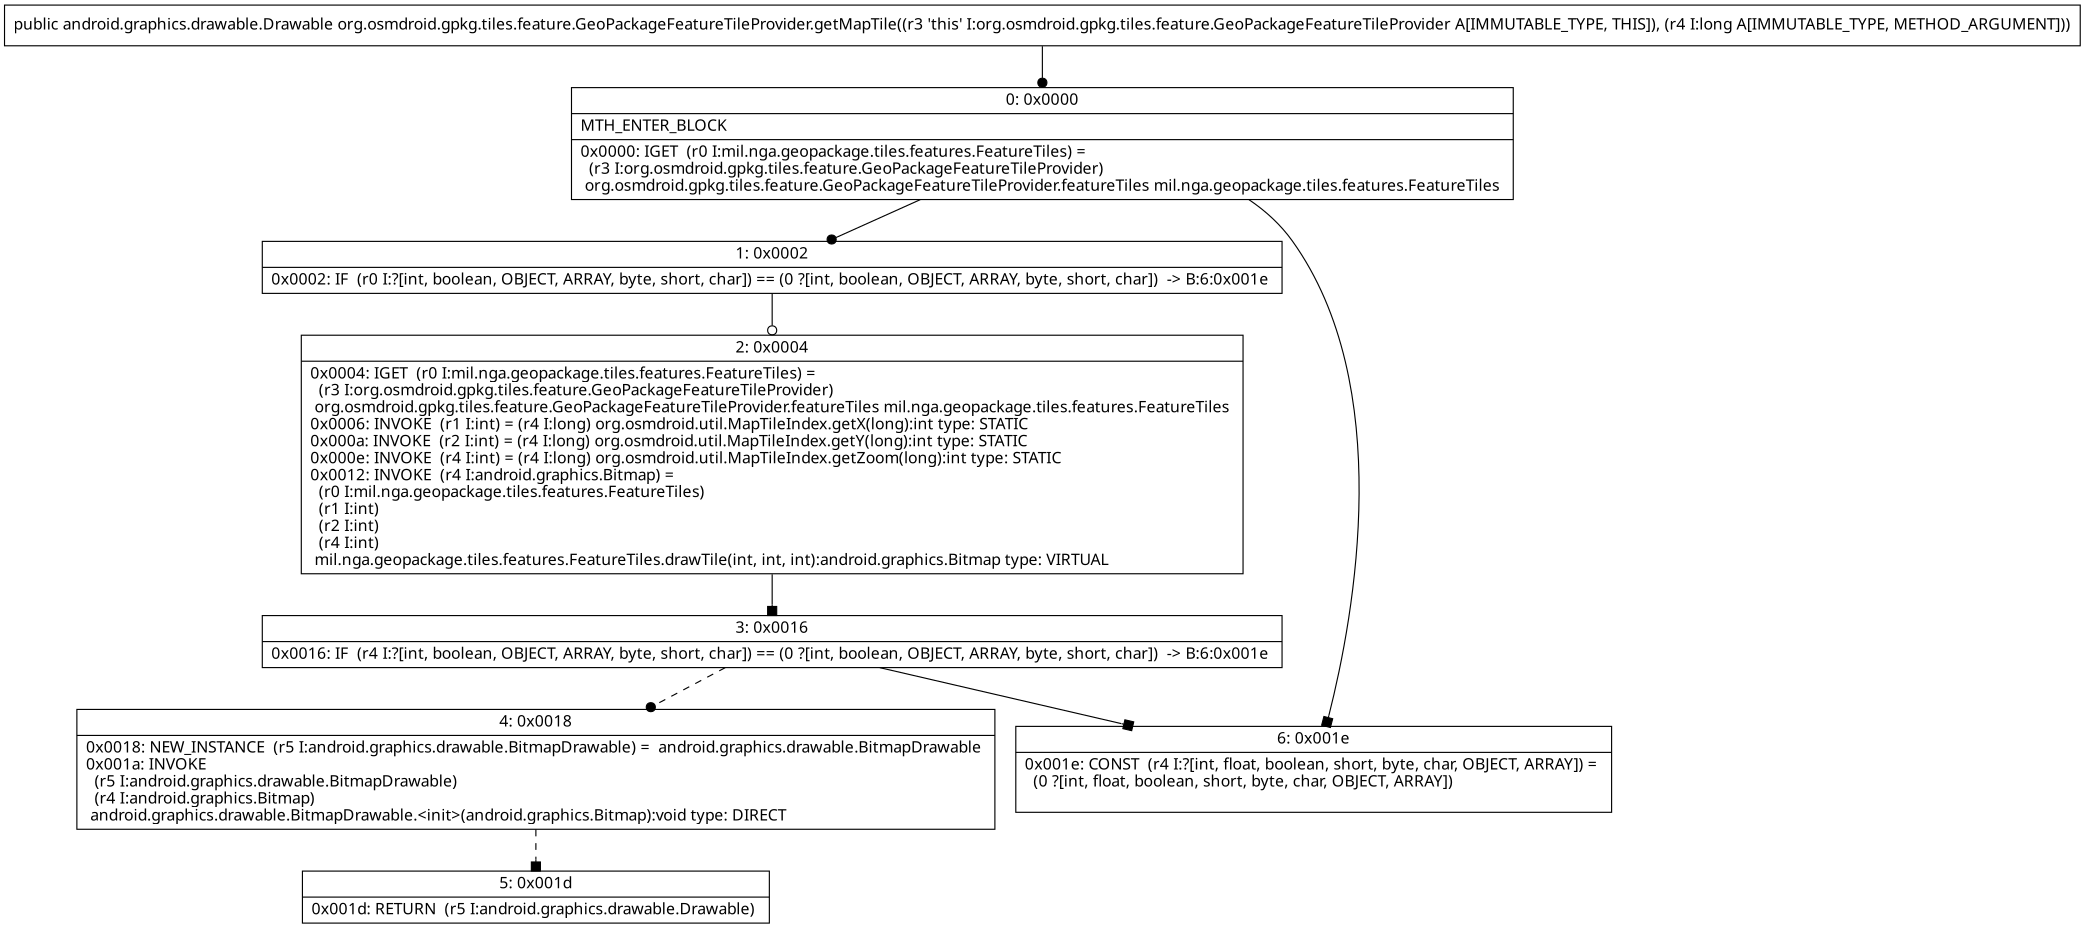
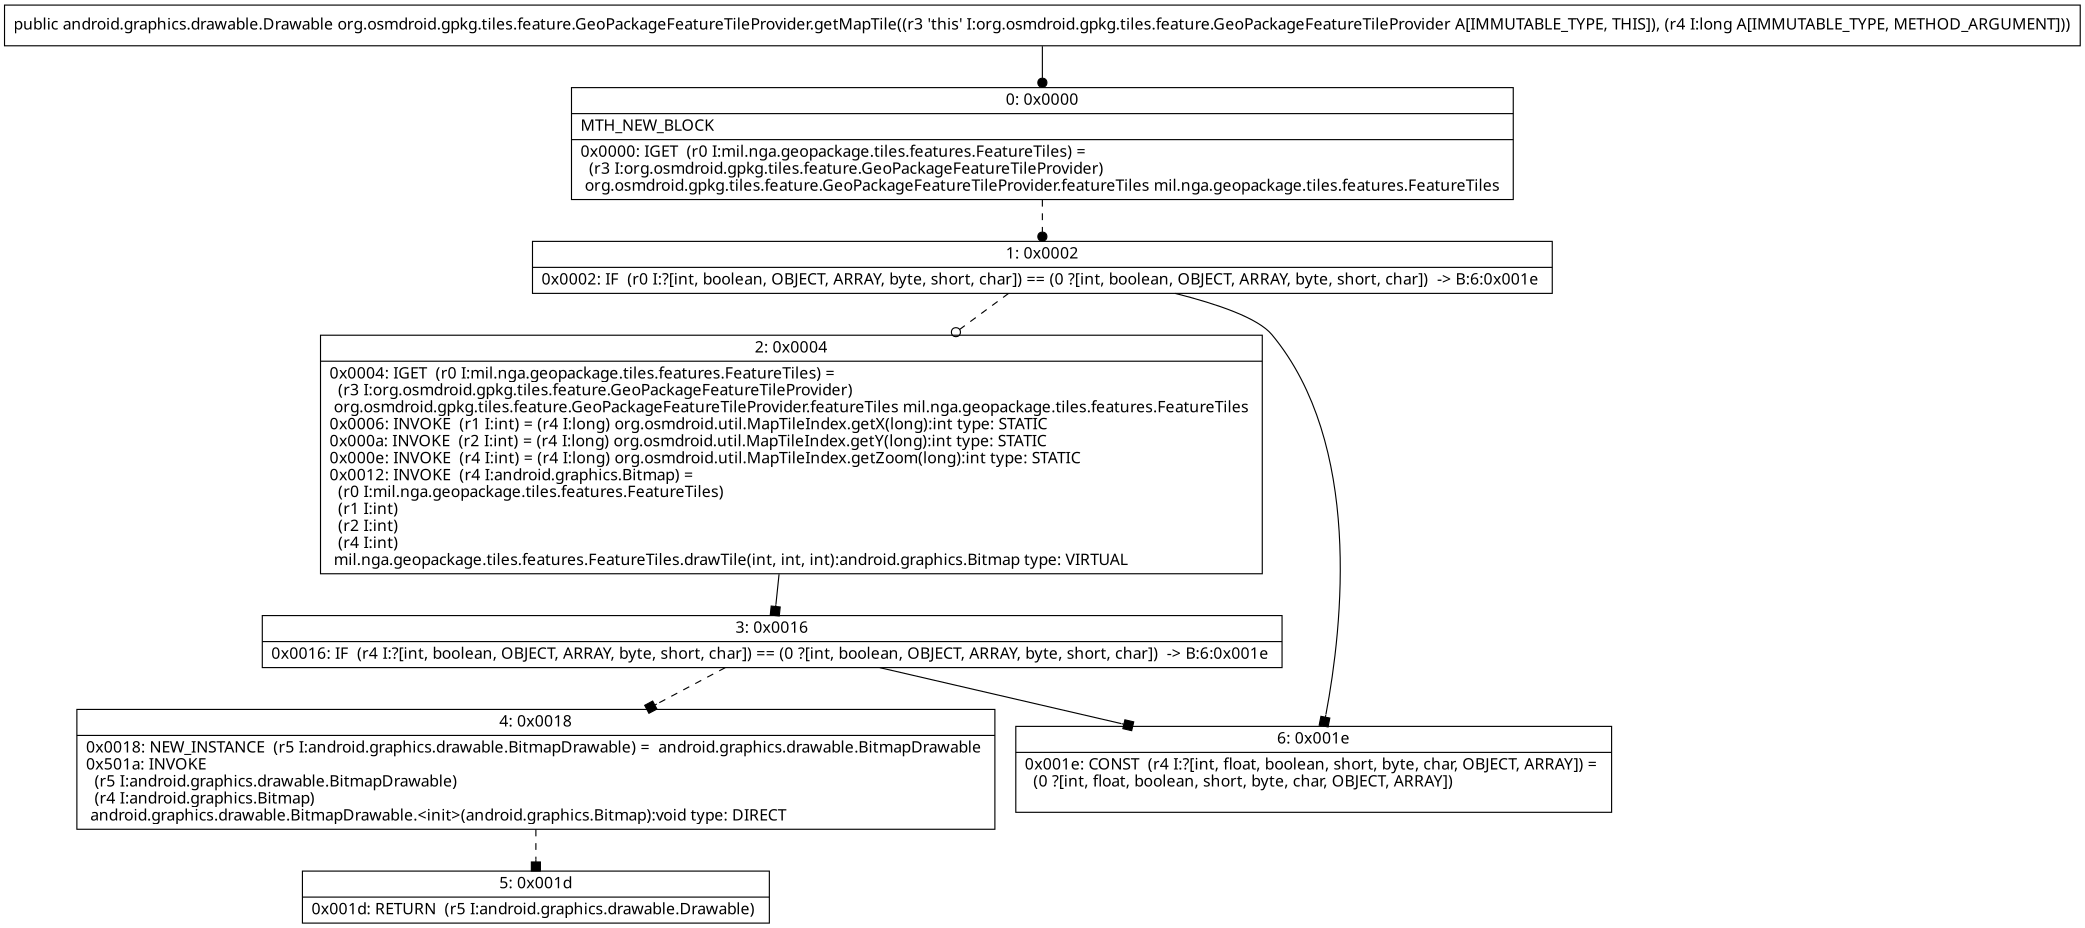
node "0: 0x0000": text "MTH_ENTER_BLOCK" -> "MTH_NEW_BLOCK"
edge "0: 0x0000" -> "1: 0x0002": style solid -> dashed
edge "1: 0x0002" -> "2: 0x0004": style solid -> dashed
edge "0: 0x0000" -> "6: 0x001e": now "1: 0x0002" -> "6: 0x001e"
edge "3: 0x0016" -> "4: 0x0018": arrowhead dot -> box
node "4: 0x0018": text "0x001a: INVOKE" -> "0x501a: INVOKE"
